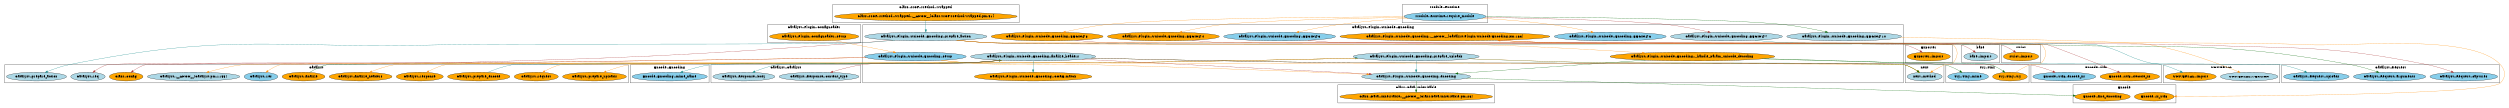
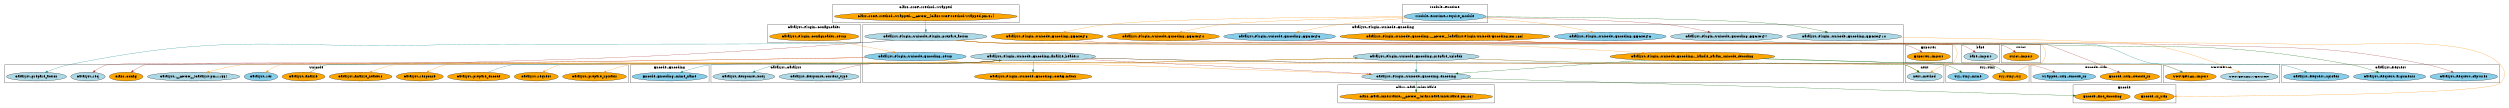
node "Catalyst::Plugin::Unicode::Encoding::prepare_action": label "Catalyst::Plugin::Unicode::Encoding::prepare_action" -> "Catalyst::Plugin::Unicode::Plugin::prepare_action"
edge "Catalyst::Plugin::Unicode::Encoding::prepare_uploads" -> "next::method": now "Catalyst::Plugin::Unicode::Encoding::prepare_uploads" -> "UNIVERSAL::import"
cluster "Catalyst": label "Catalyst" -> "Unicode"
node "Encode::utf8::encode_xs": label "Encode::utf8::encode_xs" -> "Wrapped::utf8::encode_xs"
